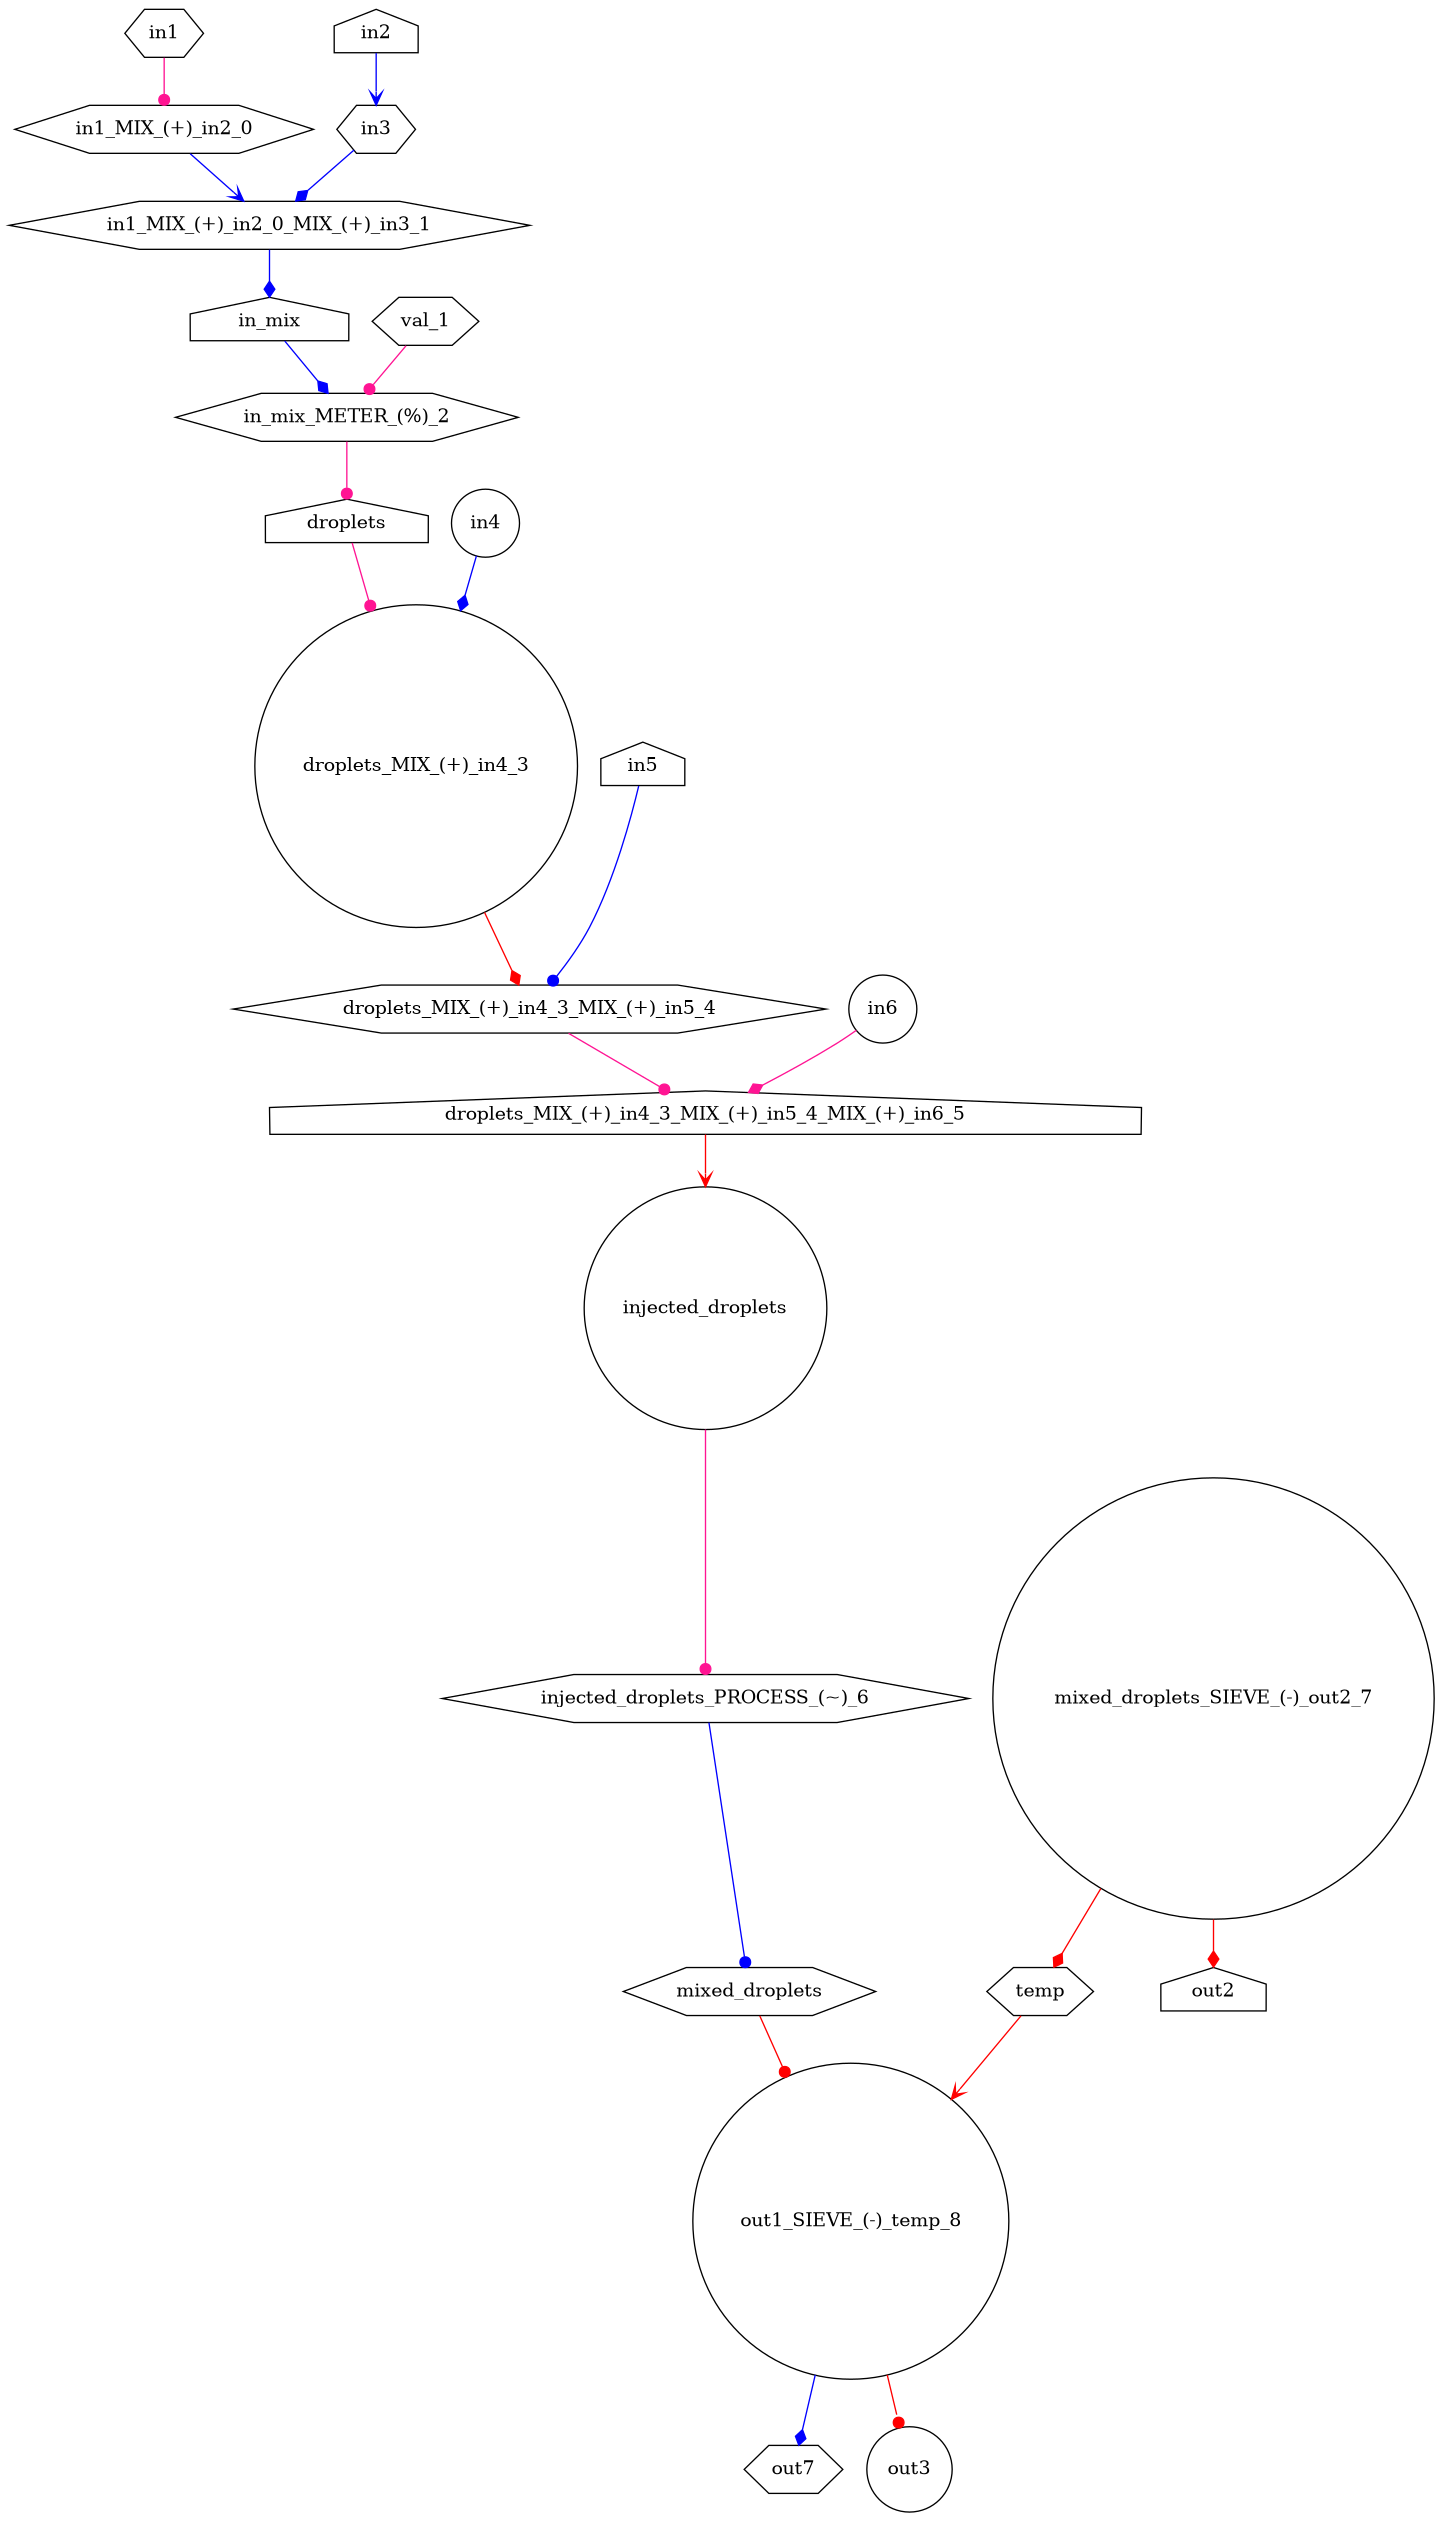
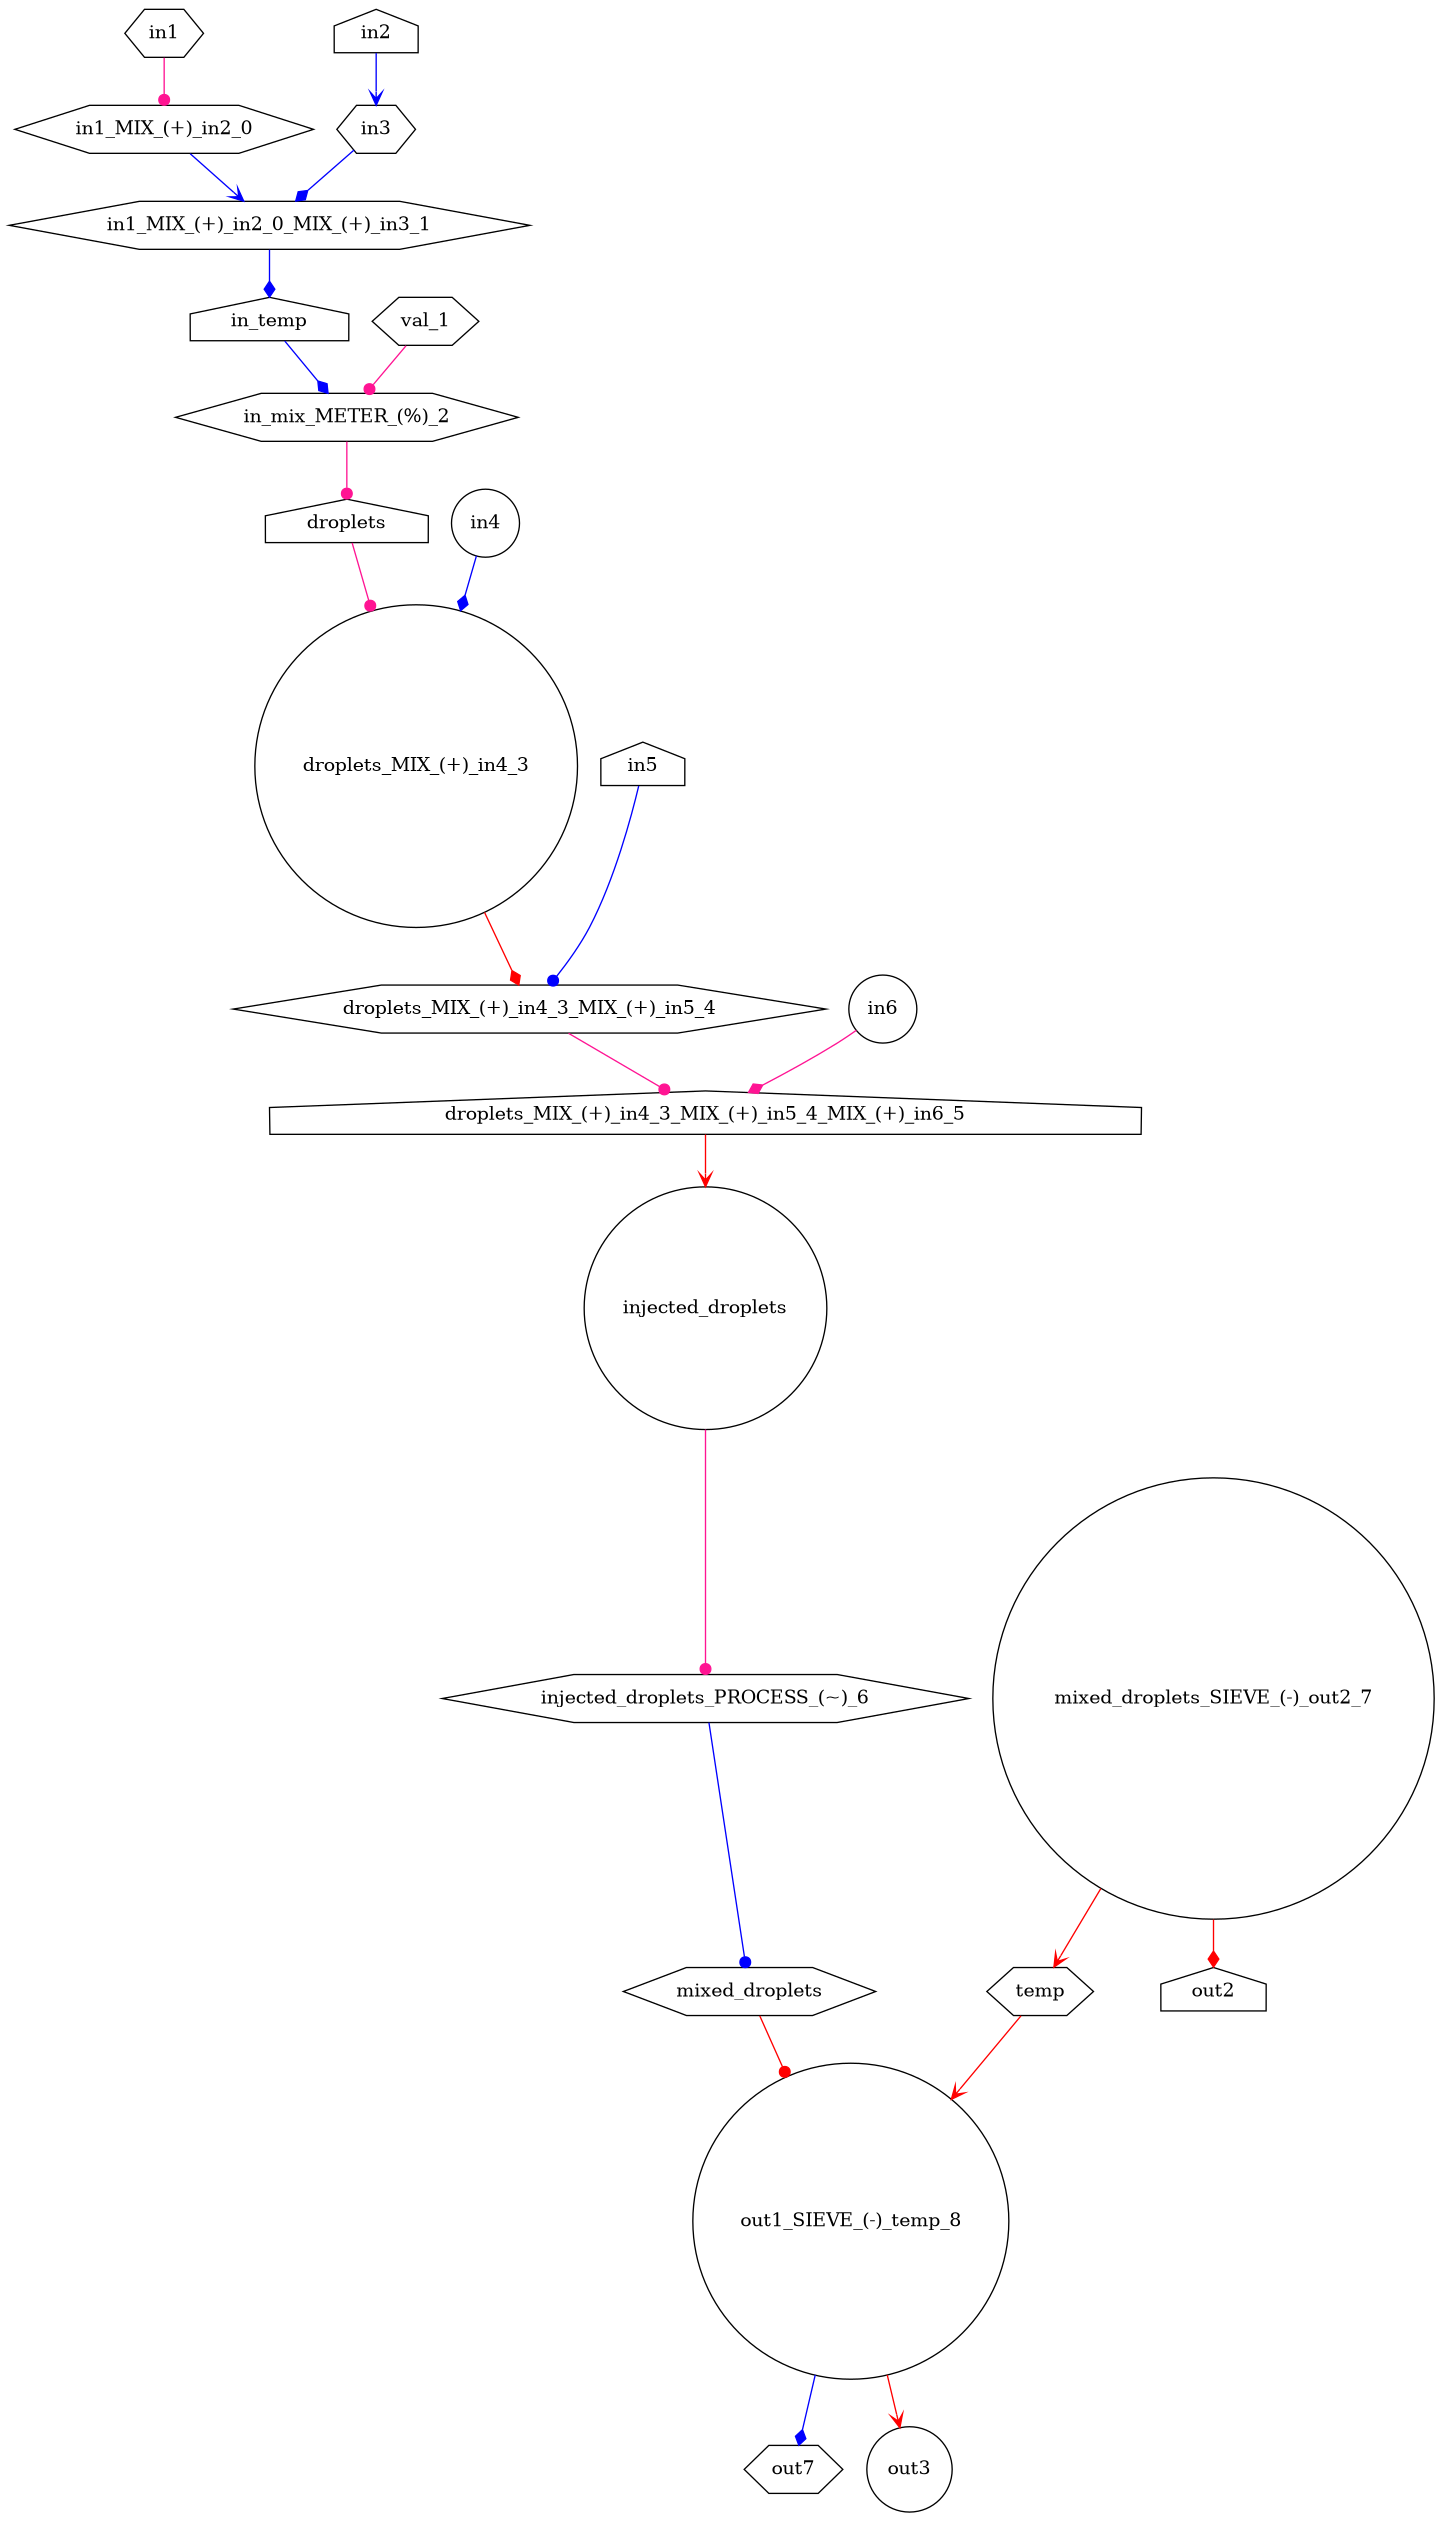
node "in_mix": label "in_mix" -> "in_temp"
edge "mixed_droplets_SIEVE_(-)_out2_7" -> "temp": arrowhead diamond -> vee
edge "out1_SIEVE_(-)_temp_8" -> "out3": arrowhead dot -> vee
